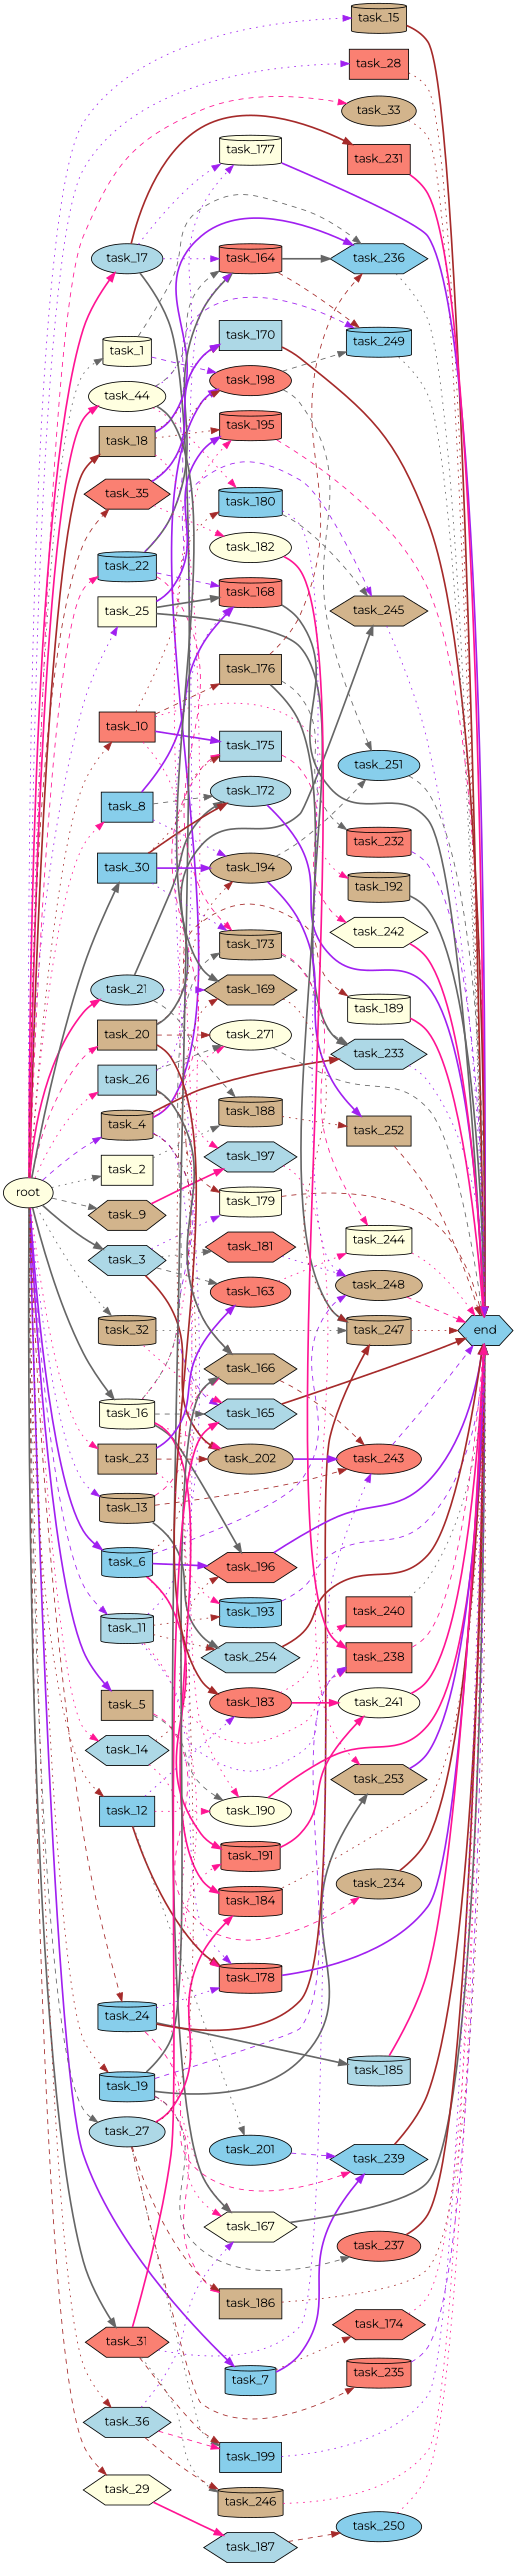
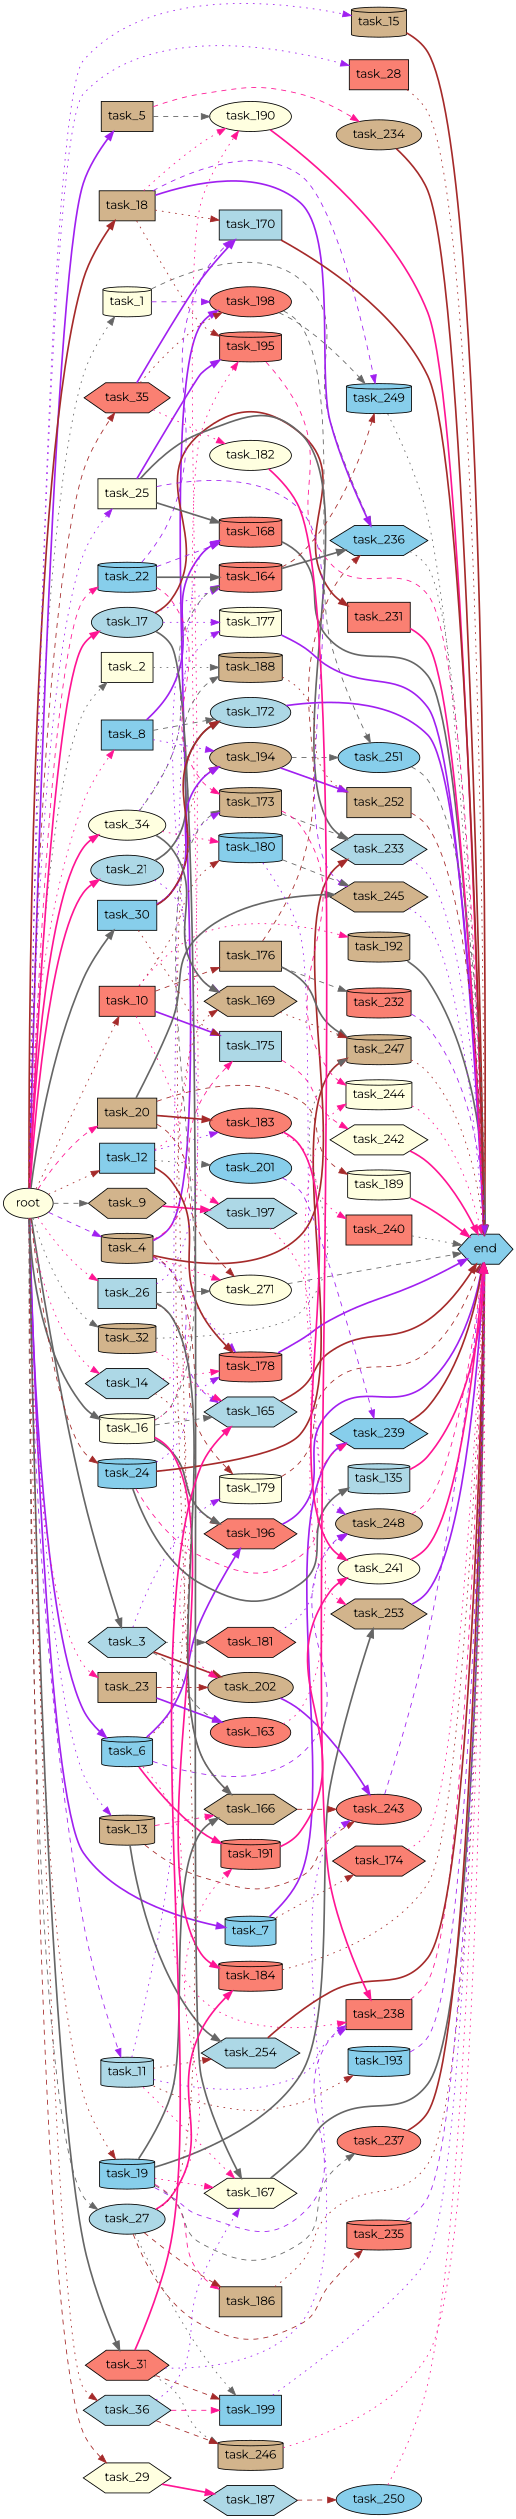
node "task_33": removed
node "task_44": label "task_44" -> "task_34"
edge "task_23" -> "task_193": removed
node "task_185": label "task_185" -> "task_135"
